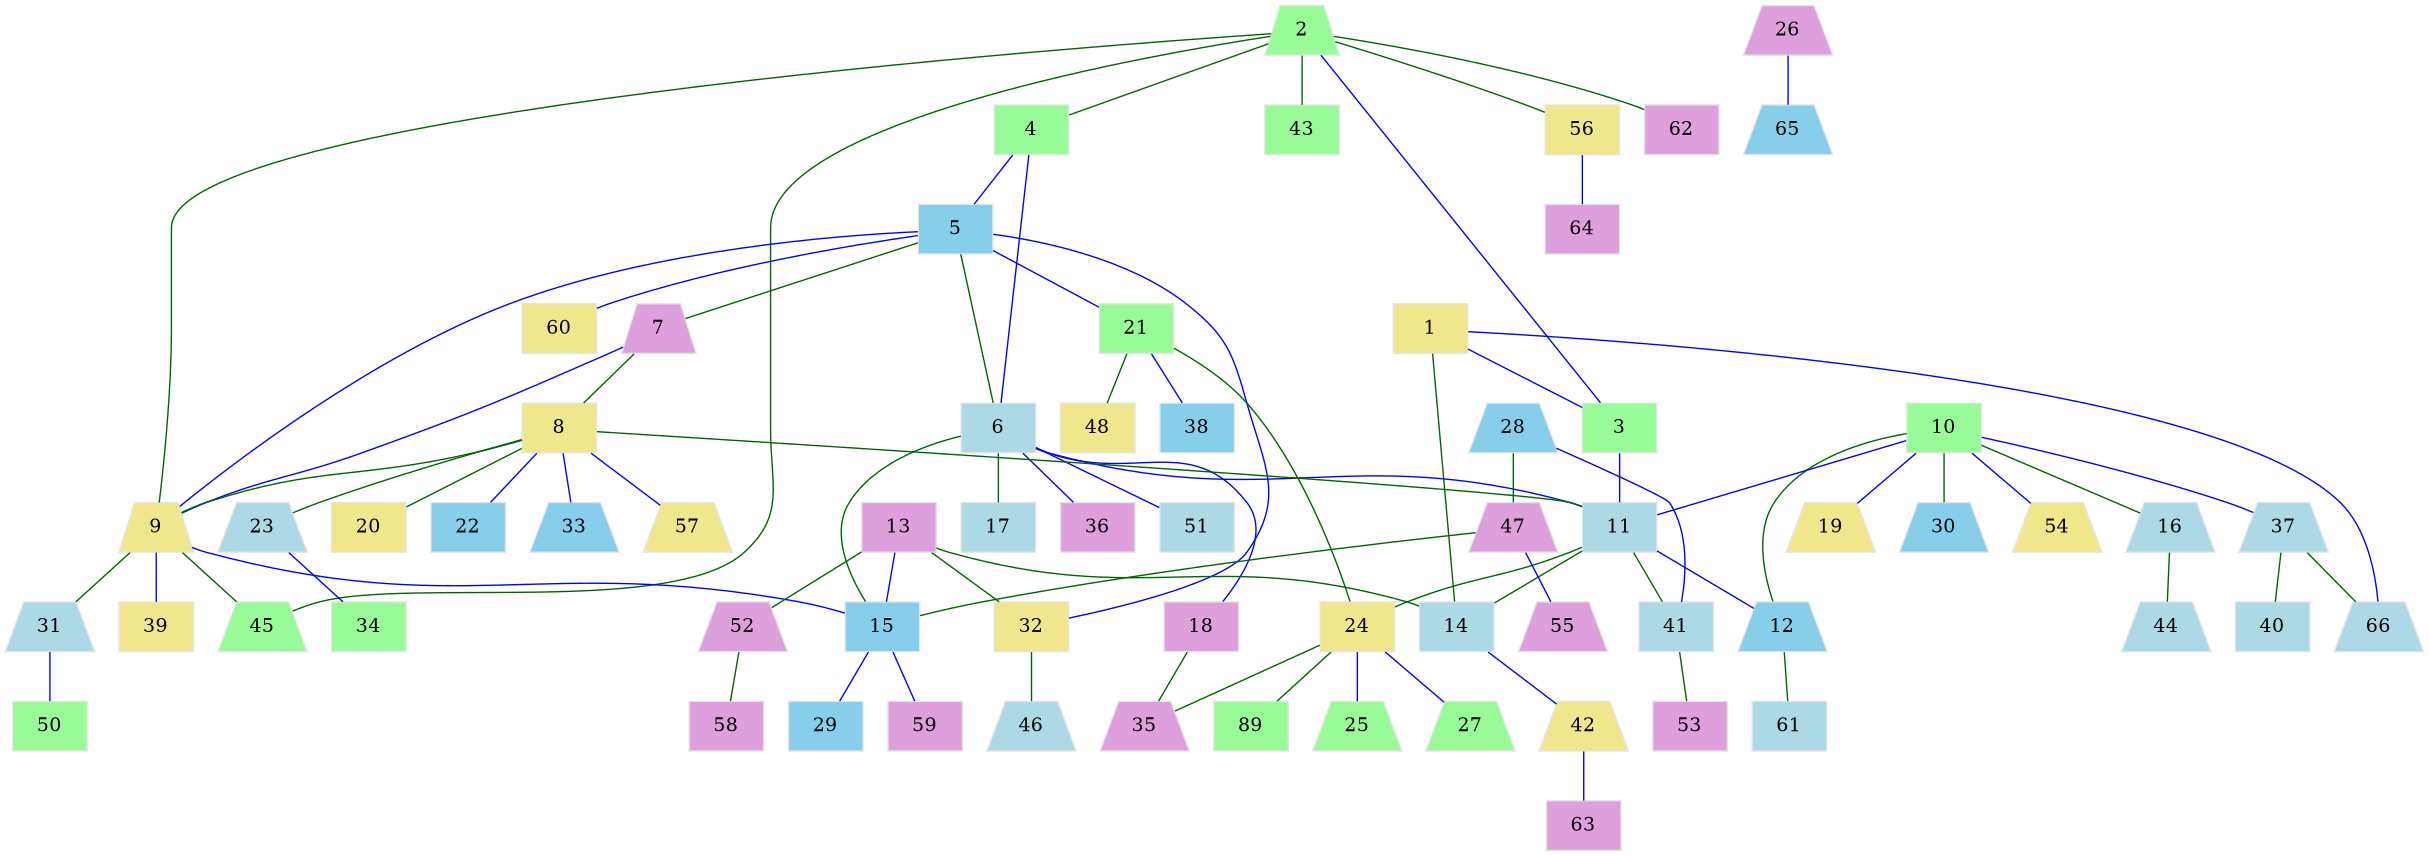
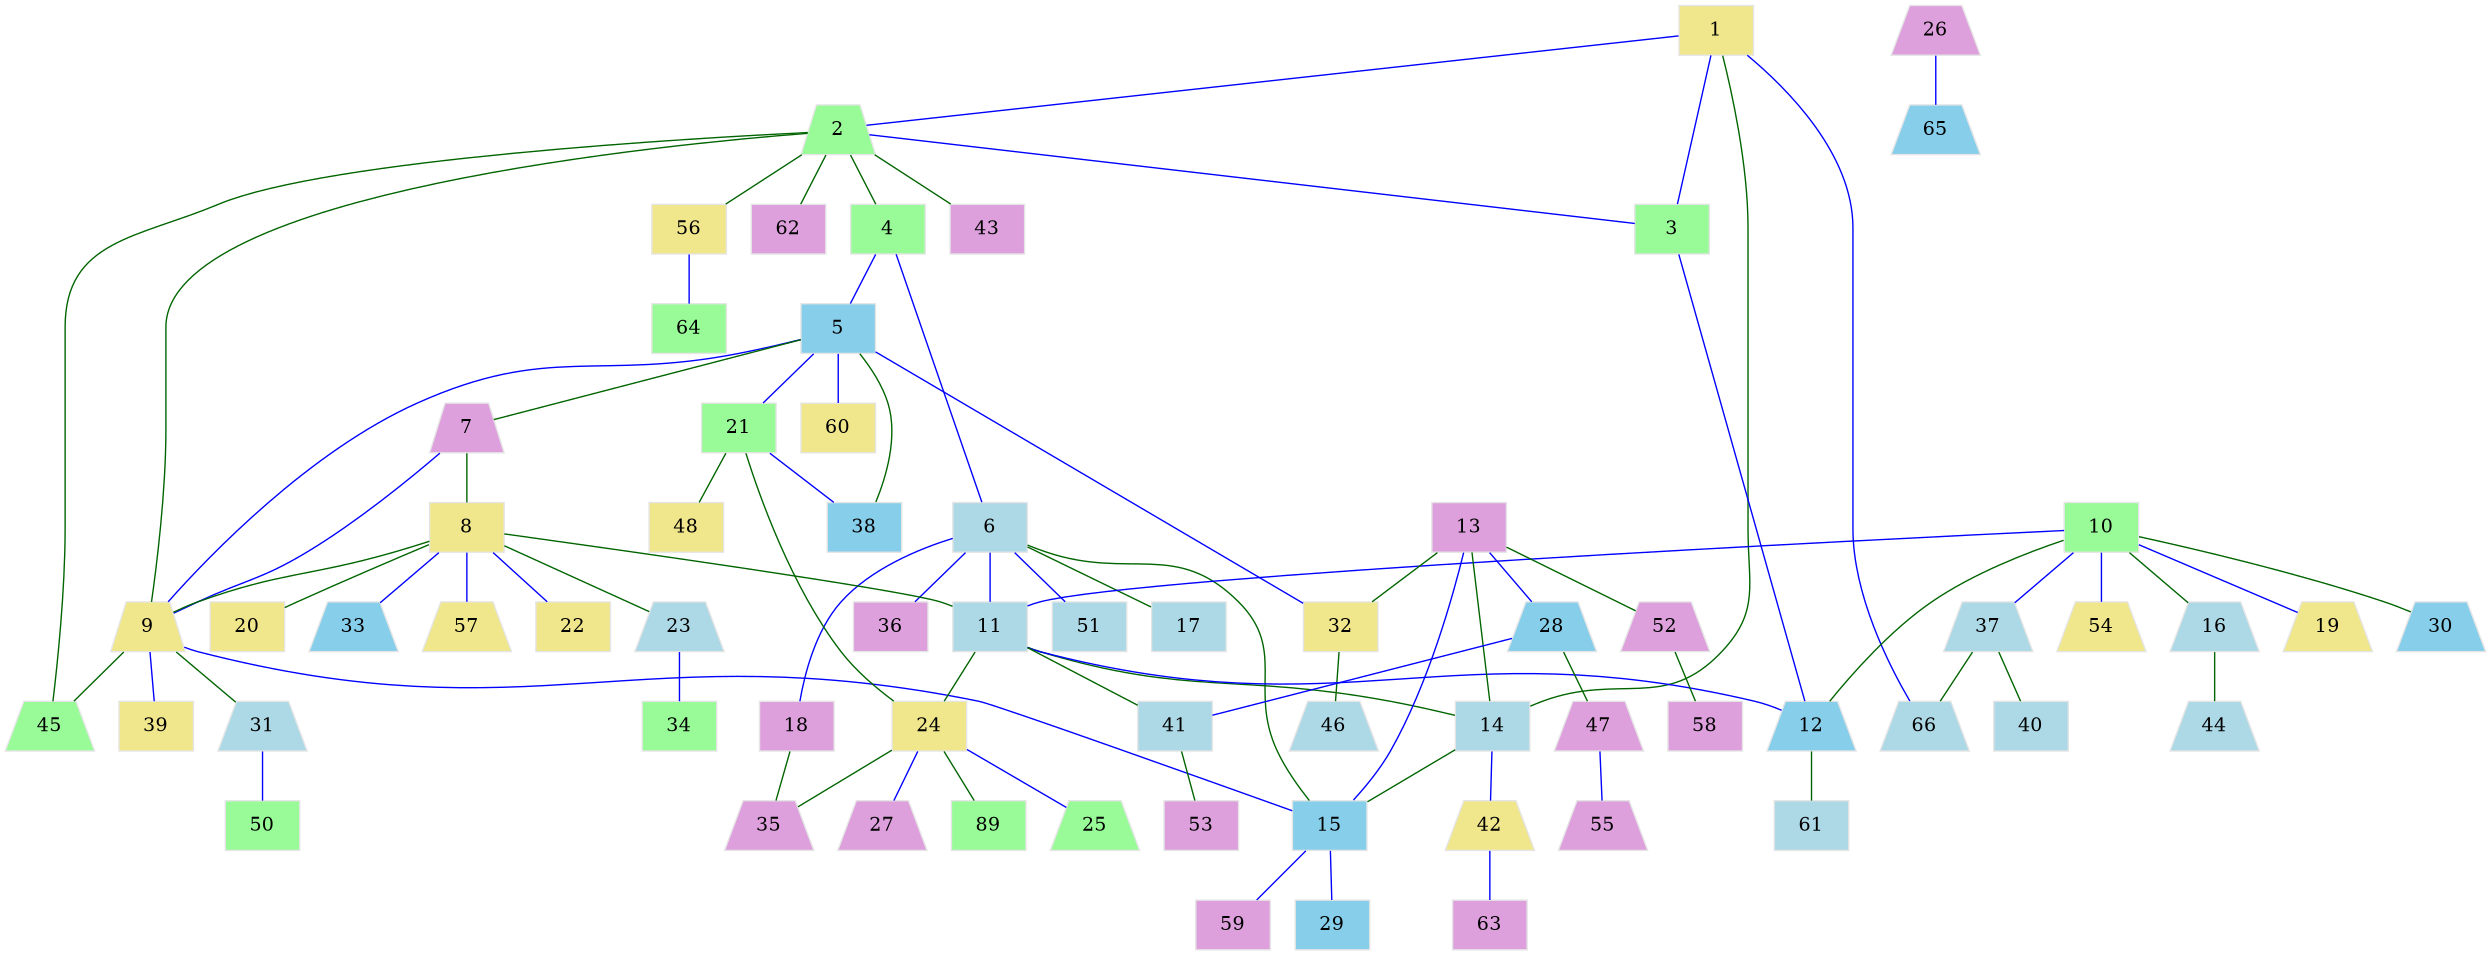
edge "1" -- "2": added
node "43": fillcolor palegreen -> plum
node "64": fillcolor plum -> palegreen
edge "5" -- "6": now "5" -- "38"
edge "3" -- "11": now "3" -- "12"
node "22": fillcolor skyblue -> khaki
edge "47" -- "15": now "14" -- "15"
edge "13" -- "28": added
node "27": fillcolor palegreen -> plum
